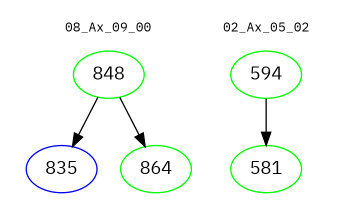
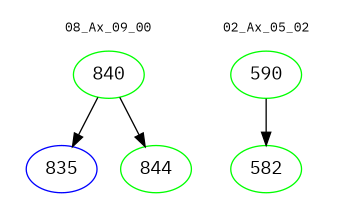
node "848": label "848" -> "840"
node "594": label "594" -> "590"
node "864": label "864" -> "844"
node "581": label "581" -> "582"
